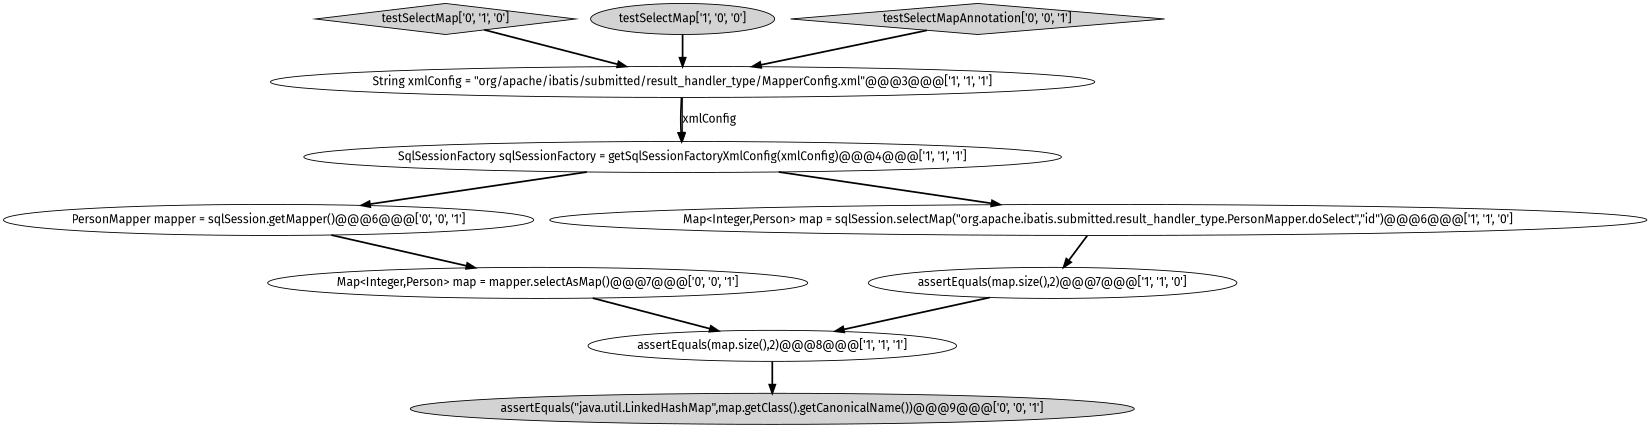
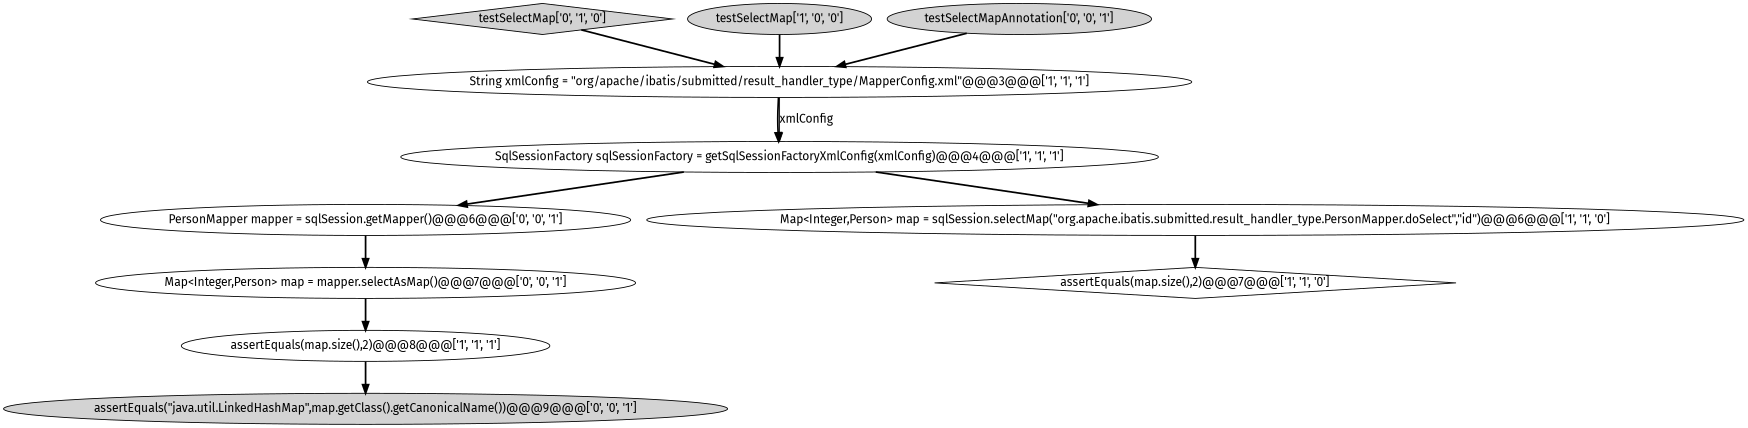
node "testSelectMapAnnotation['0', '0', '1']": shape diamond -> ellipse
node "assertEquals(map.size(),2)@@@7@@@['1', '1', '0']": shape ellipse -> diamond
edge "assertEquals(map.size(),2)@@@7@@@['1', '1', '0']" -> "assertEquals(map.size(),2)@@@8@@@['1', '1', '1']": removed
